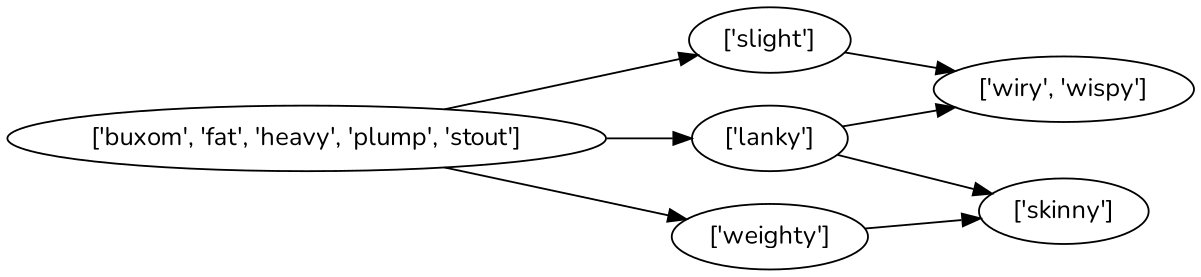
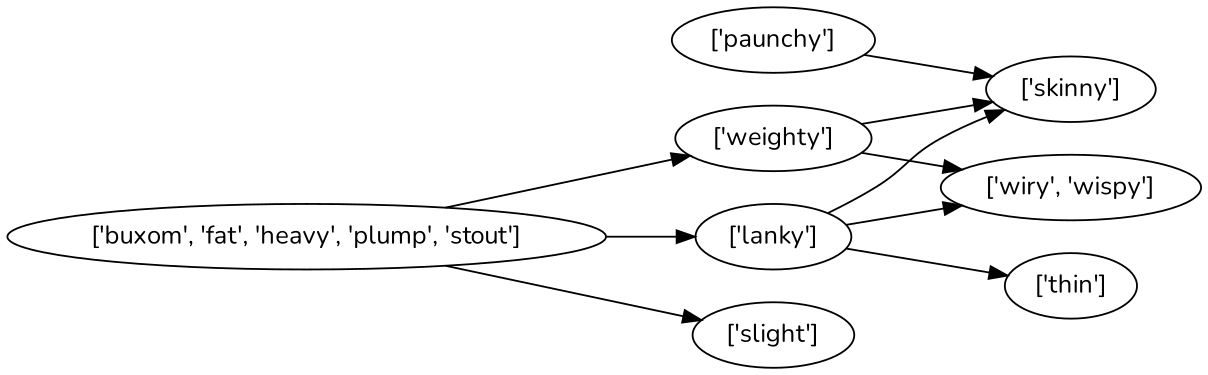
node "['paunchy']": added
edge "['slight']" -> "['wiry', 'wispy']": now "['weighty']" -> "['wiry', 'wispy']"
node "['thin']": added
